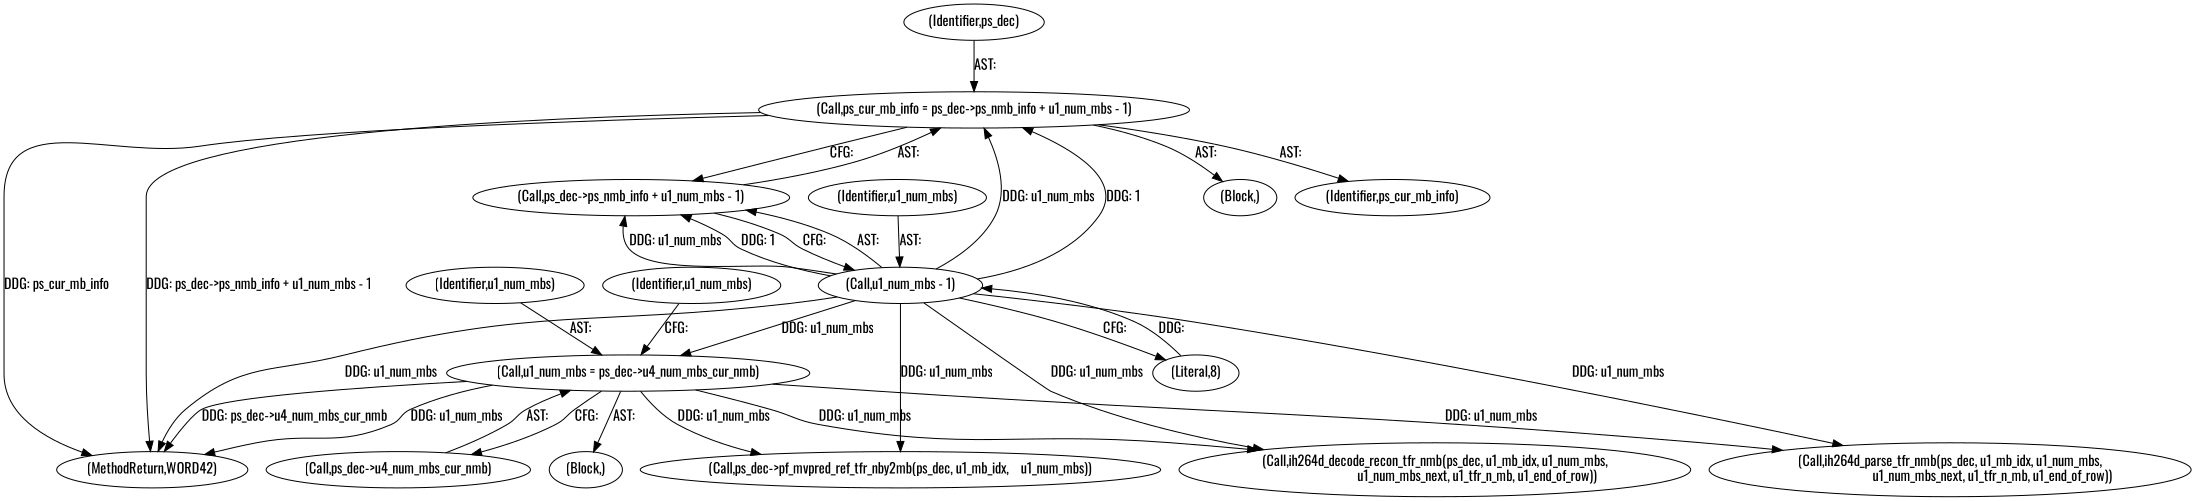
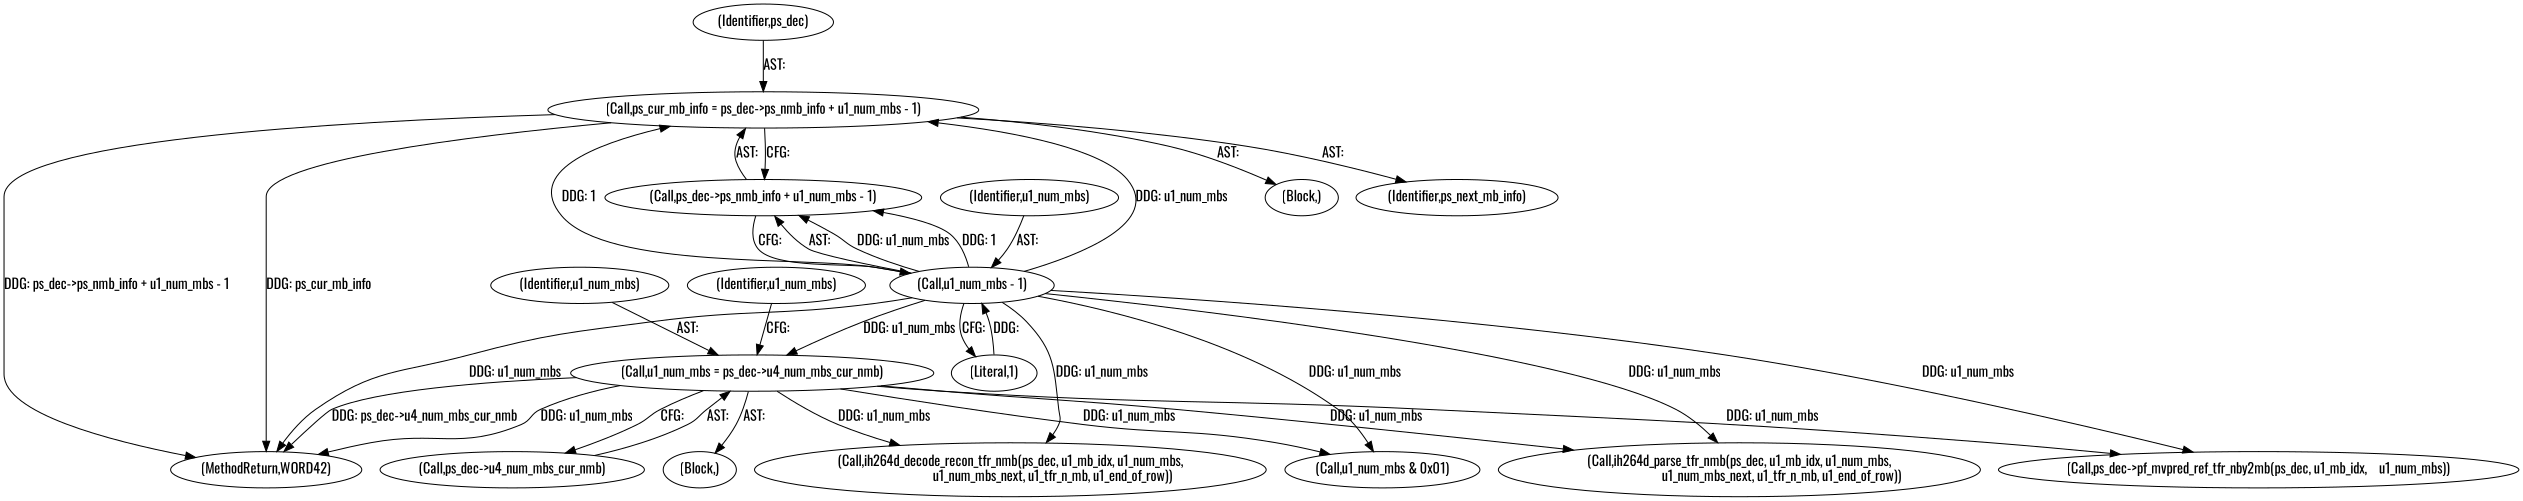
node "(Identifier,ps_cur_mb_info)": label "(Identifier,ps_cur_mb_info)" -> "(Identifier,ps_next_mb_info)"
node "(Literal,8)": label "(Literal,8)" -> "(Literal,1)"
node "(Call,u1_num_mbs & 0x01)": added
